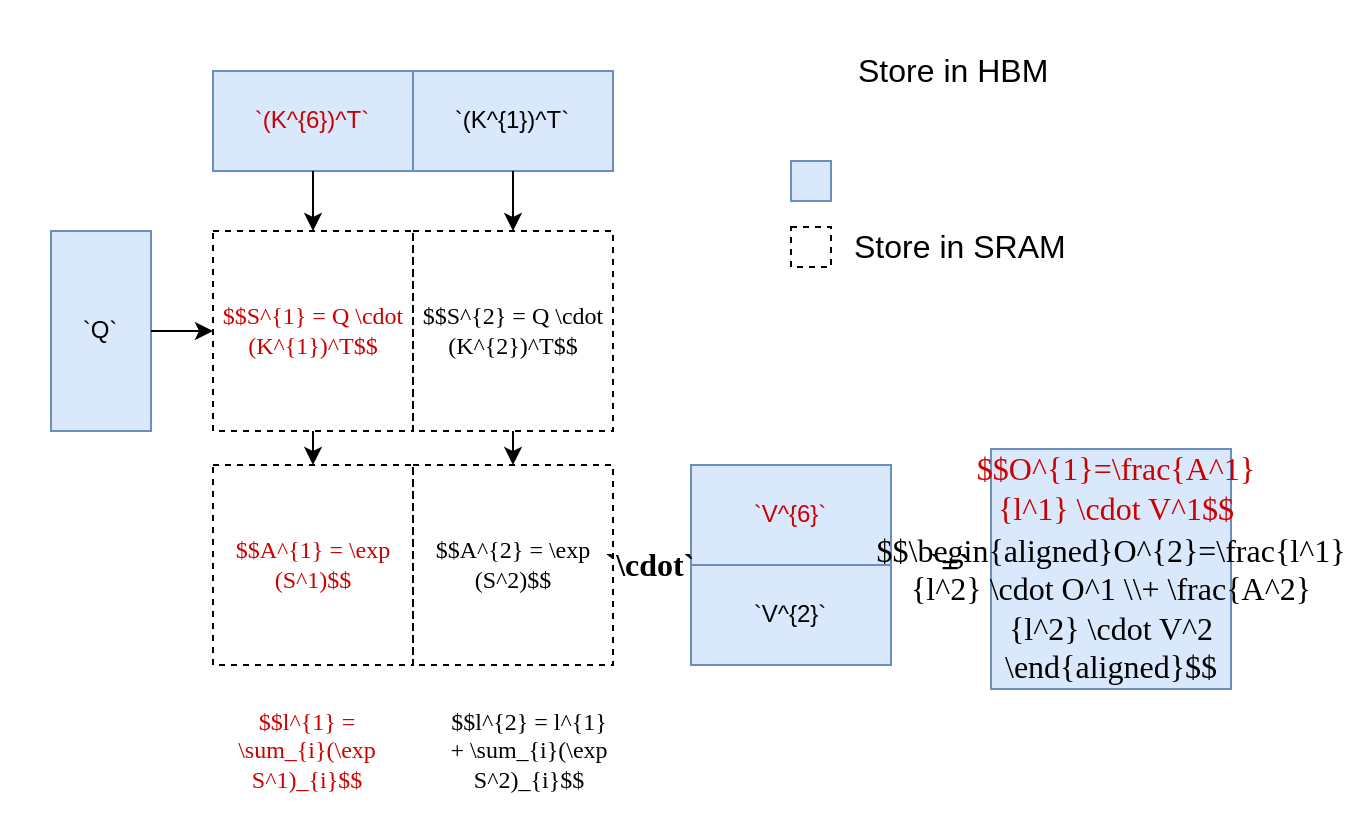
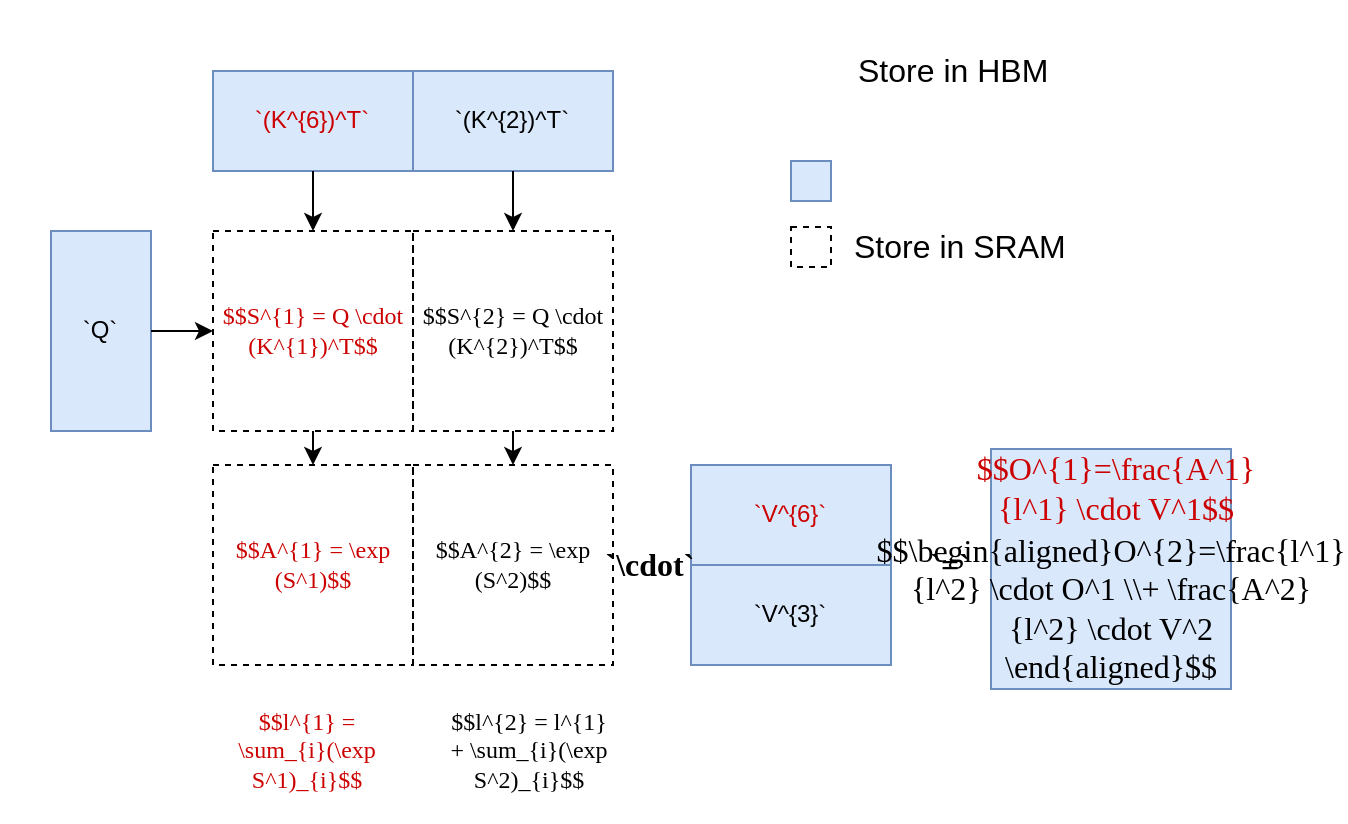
node "`(K^{1})^T`": label "`(K^{1})^T`" -> "`(K^{2})^T`"
node "`V^{2}`": label "`V^{2}`" -> "`V^{3}`"
